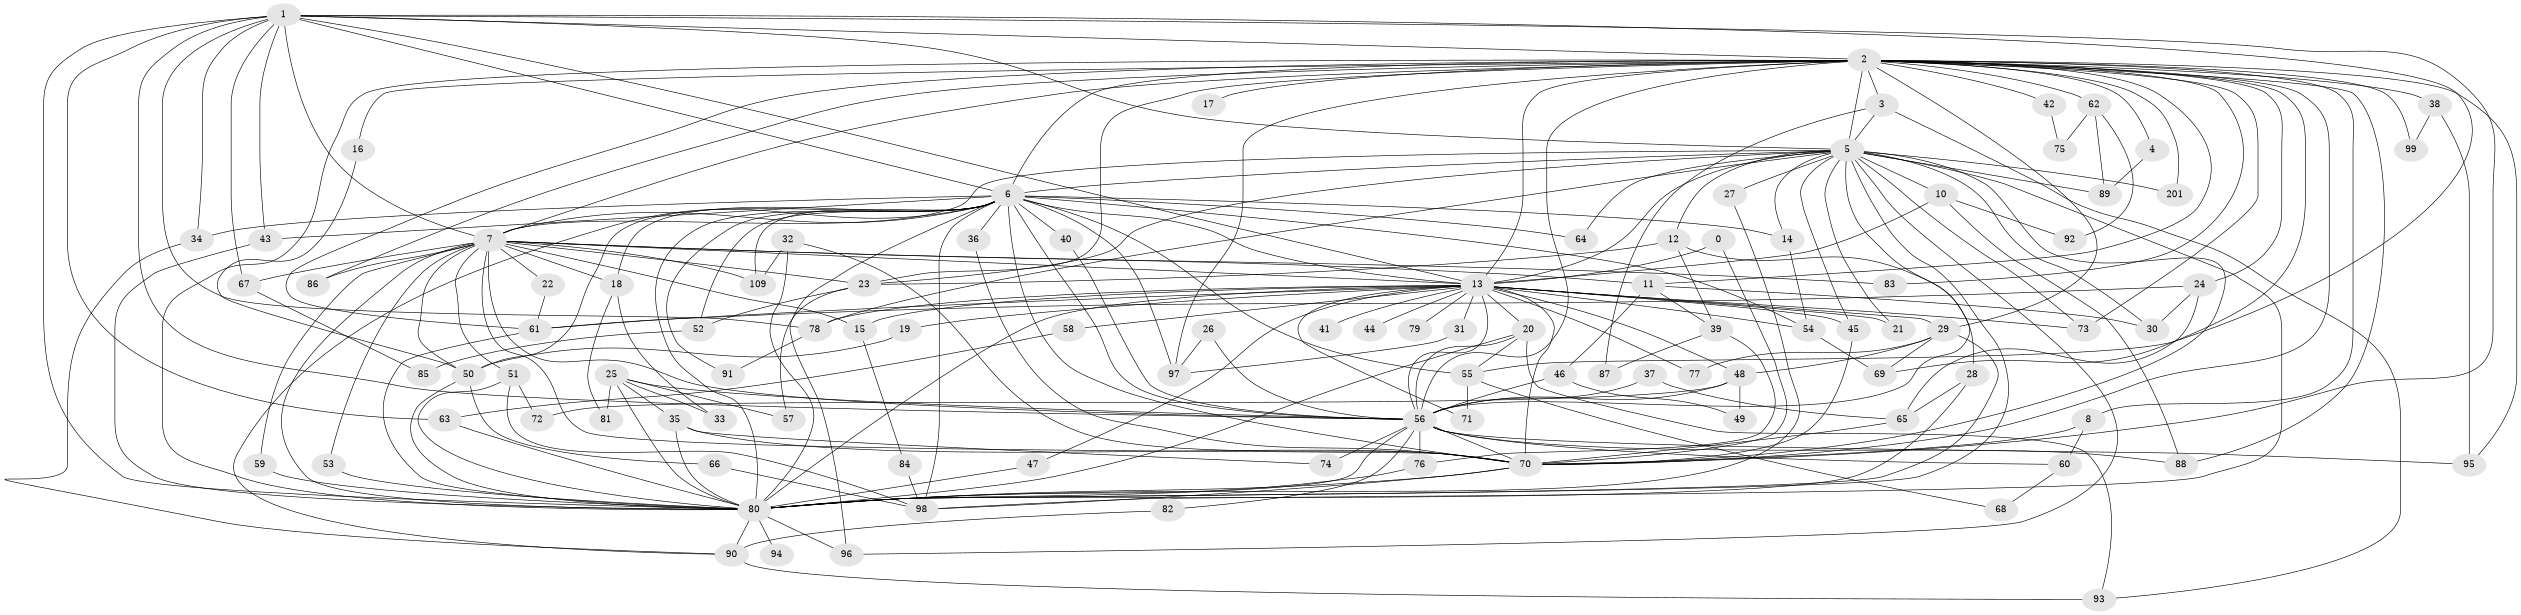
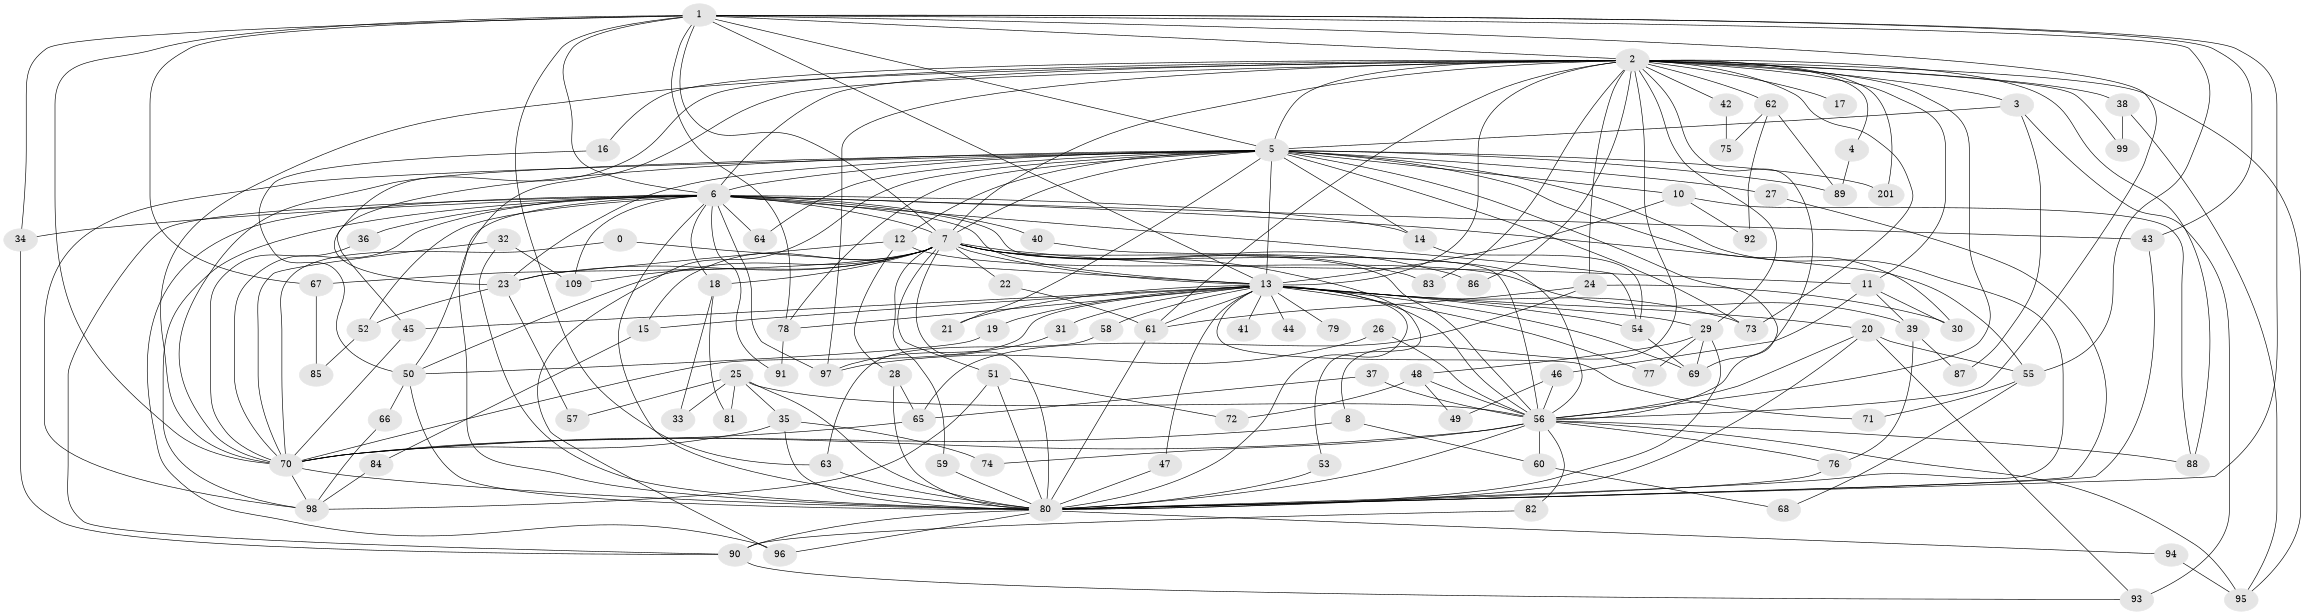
edge "13" -- "48": now "13" -- "69"
edge "7" -- "70": removed
edge "94" -- "95": added
